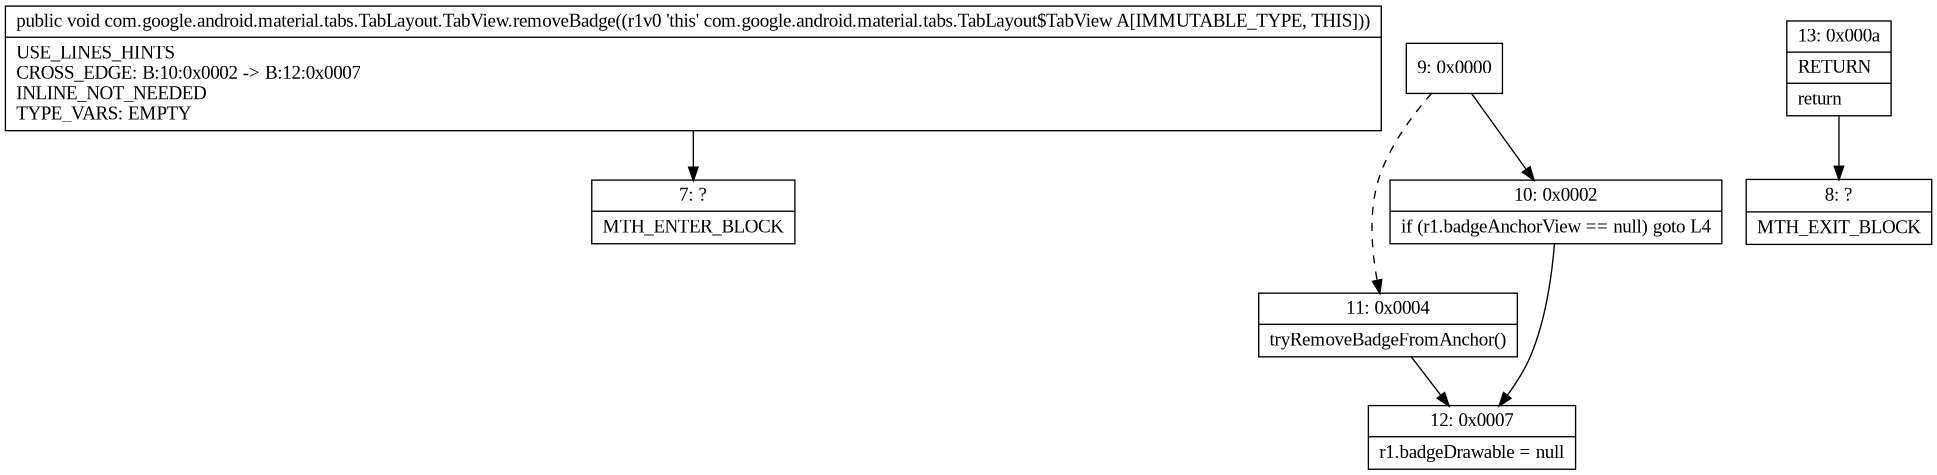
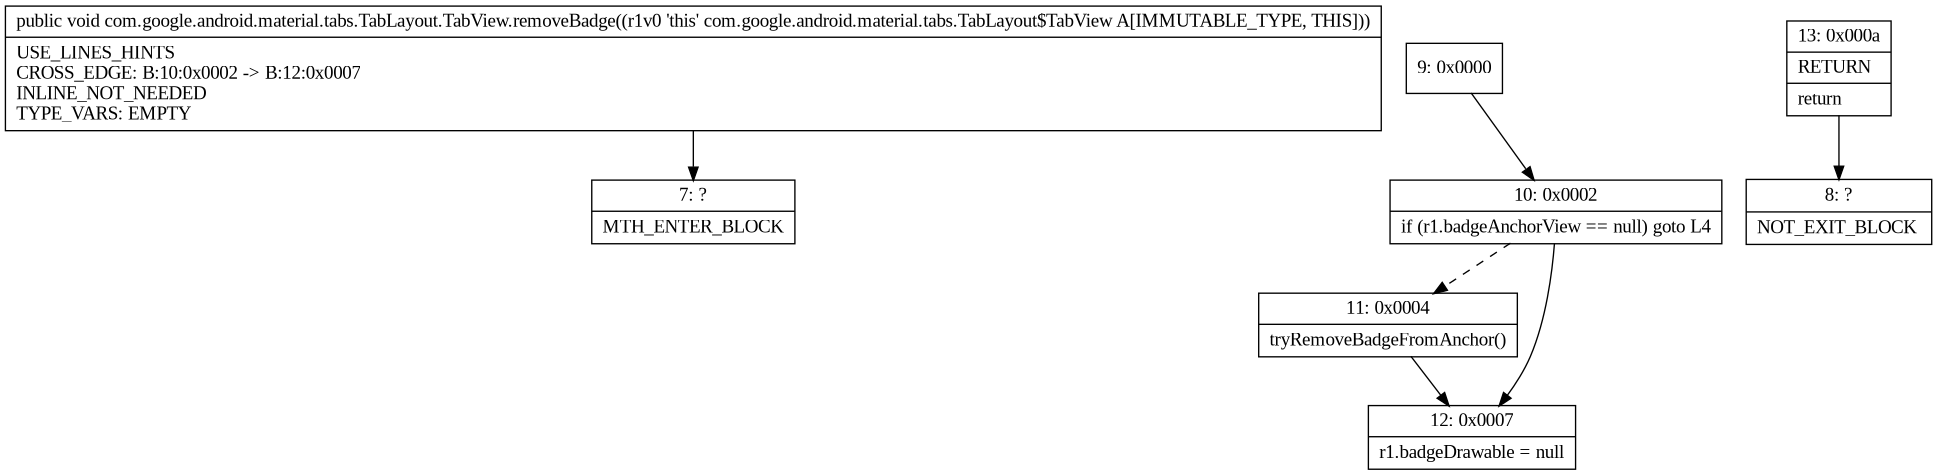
edge "9: 0x0000" -> "11: 0x0004": now "10: 0x0002" -> "11: 0x0004"
node "8: ?": text "MTH_EXIT_BLOCK" -> "NOT_EXIT_BLOCK"
